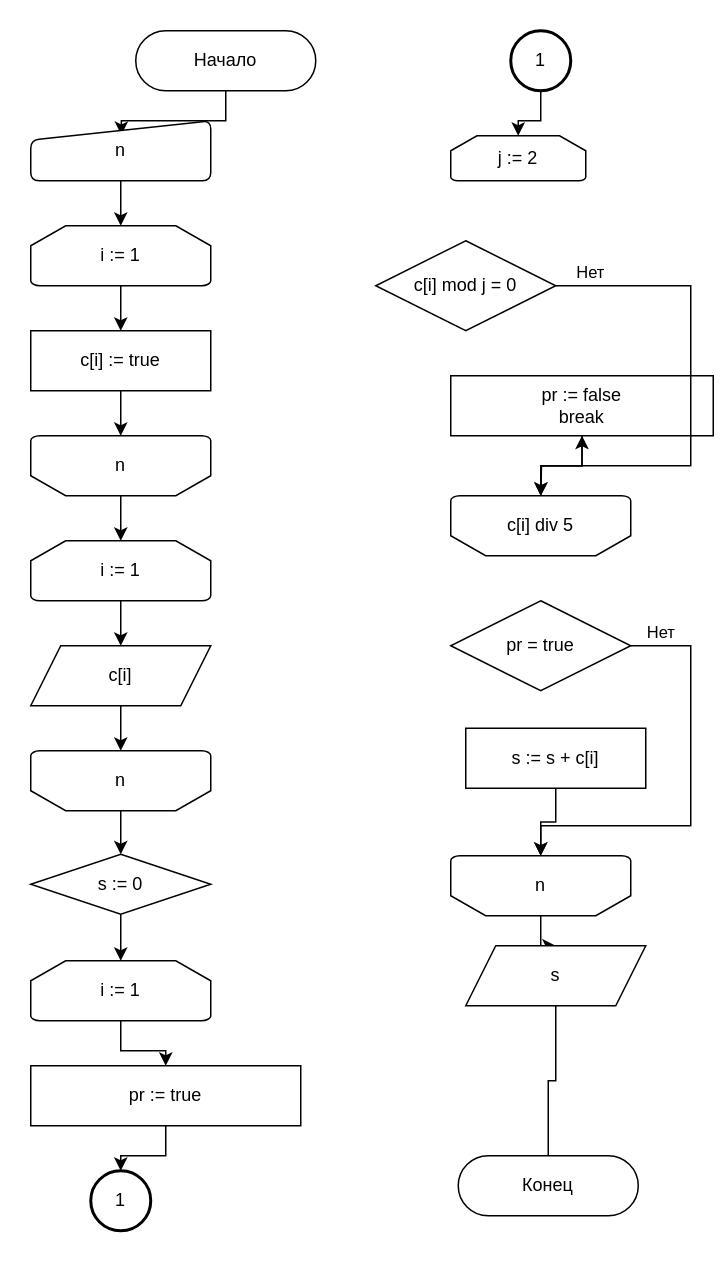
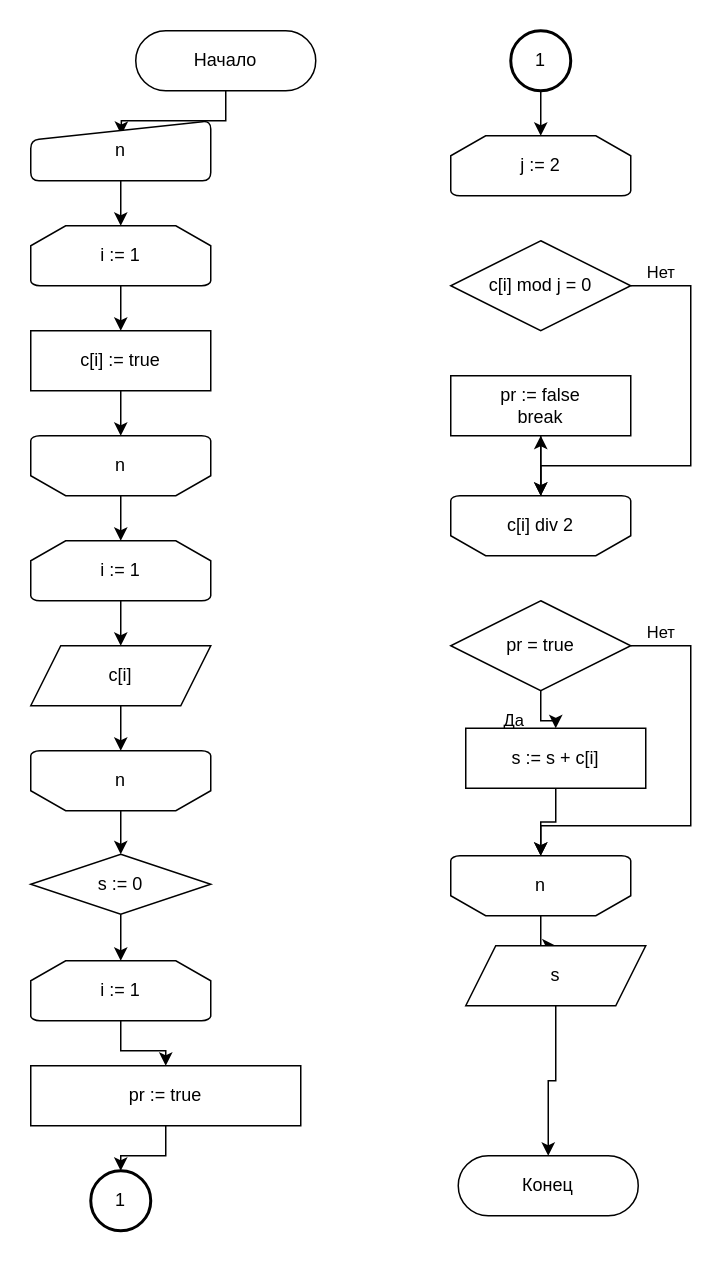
node "j := 2": size 135x45 -> 180x60
node "c[i] mod j = 0": moved (466, 286) -> (541, 286)
node "pr := false break": size 263x60 -> 180x60
node "c[i] div 5": label "c[i] div 5" -> "c[i] div 2"
edge "pr = true" -> "s := s + c[i]": added, label "Да"
edge "s" -- "Конец": arrowhead none -> classic
